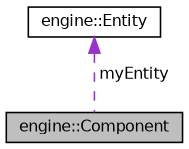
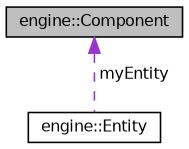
edge "engine::Component" -> "engine::Entity": reversed
